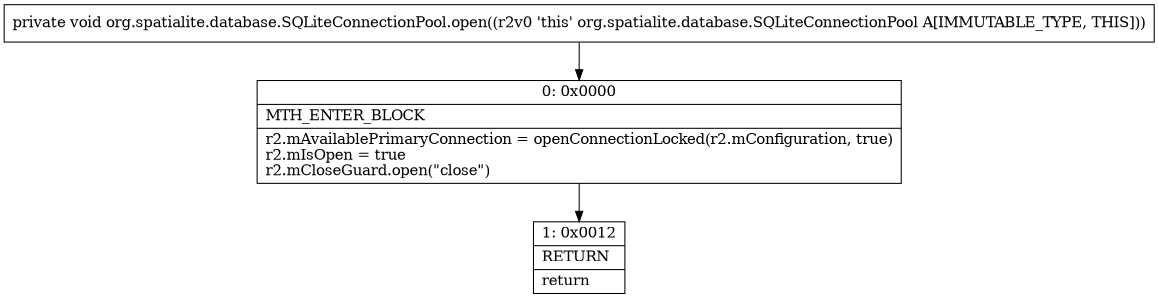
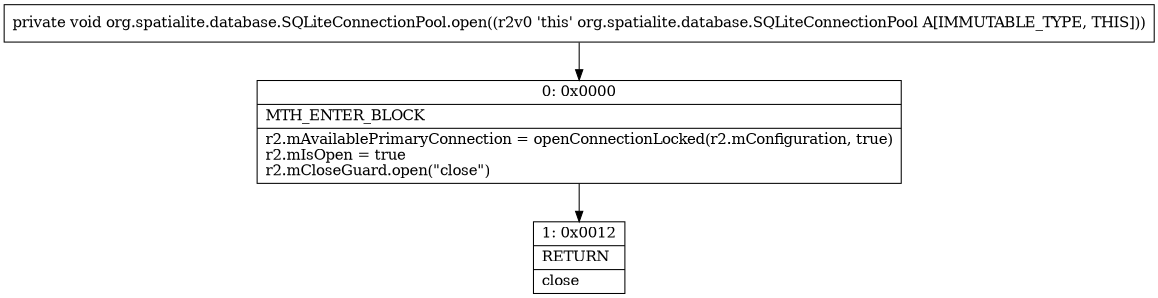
node "1: 0x0012": text "return" -> "close"
